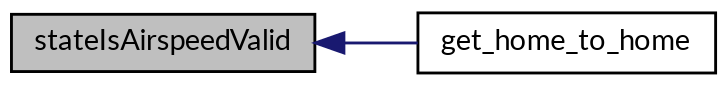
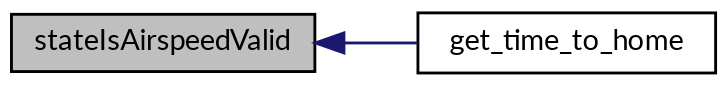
node "get_home_to_home": label "get_home_to_home" -> "get_time_to_home"
